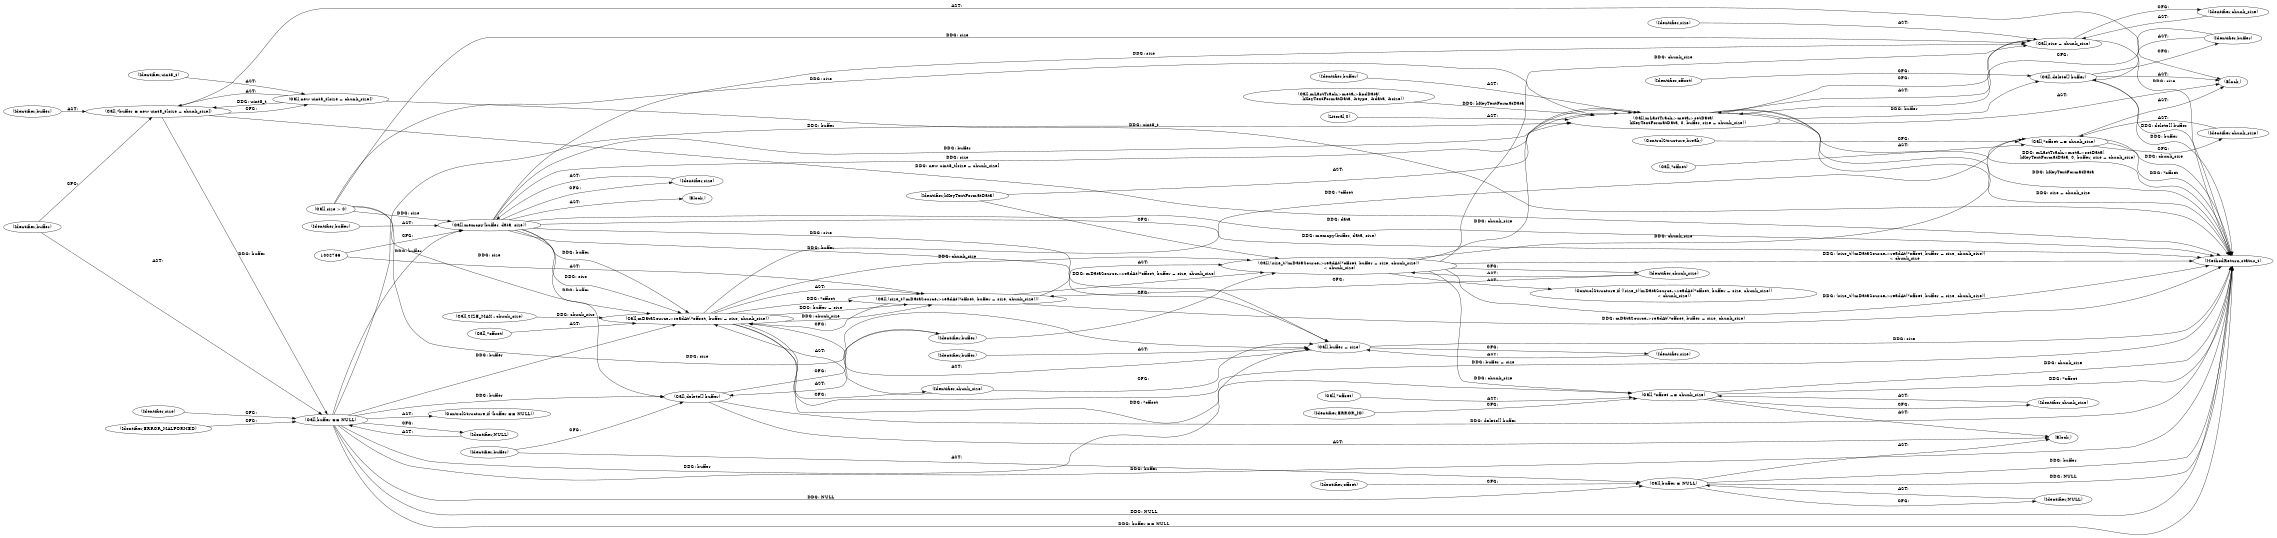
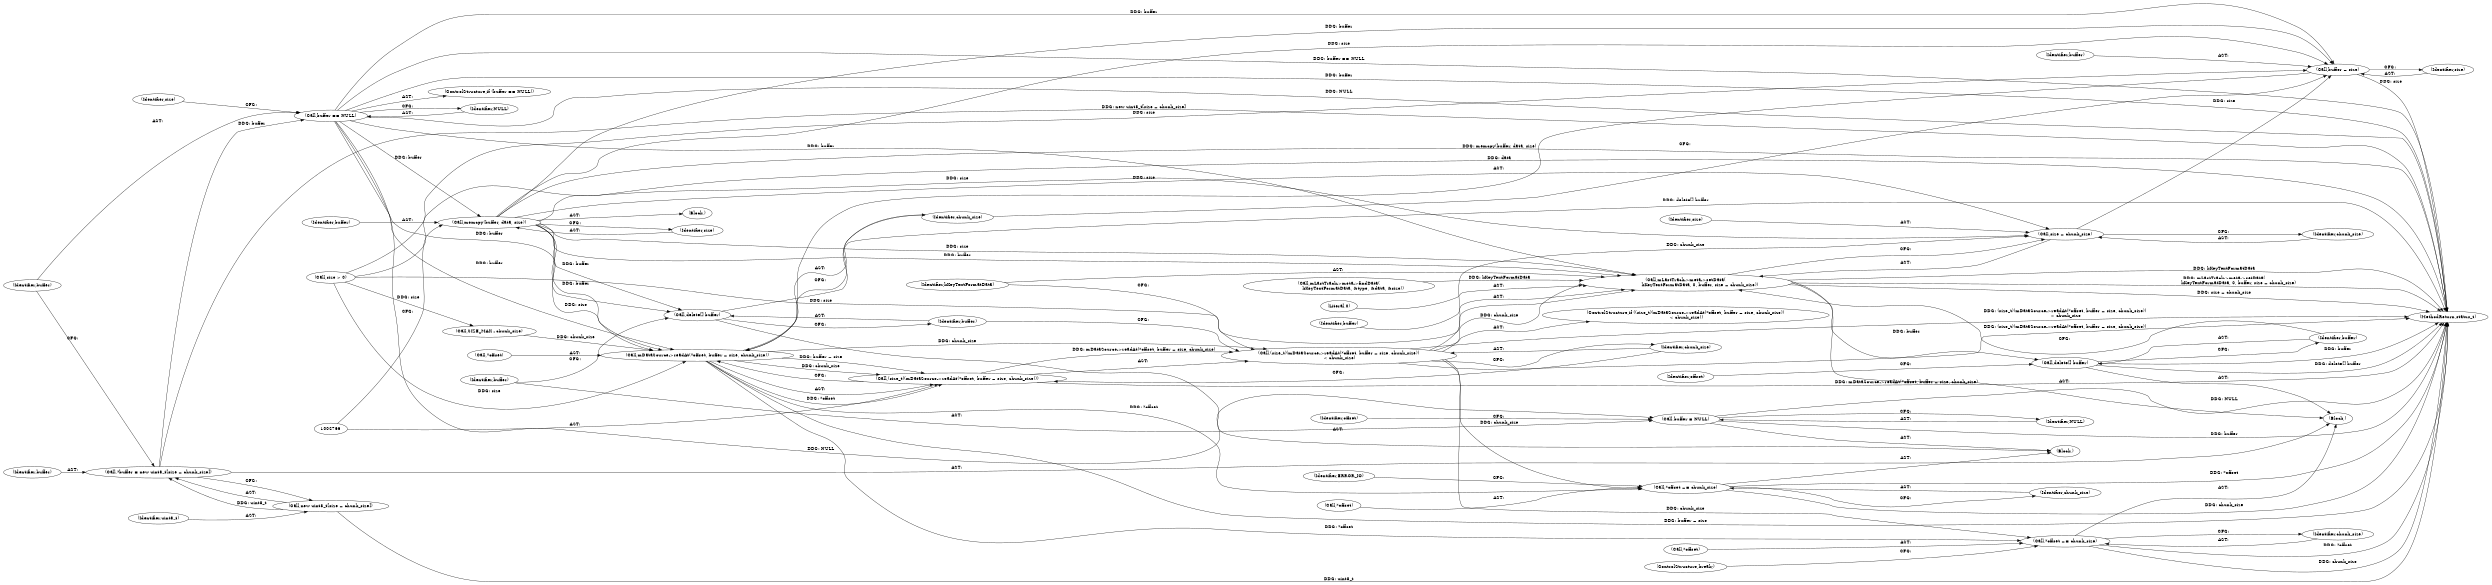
edge "(Call,size + chunk_size)" -> "(MethodReturn,status_t)": now "(Call,size + chunk_size)" -> "(Call,buffer + size)"
edge "(Call,size > 0)" -> "(Call,memcpy(buffer, data, size))": now "(Call,size > 0)" -> "(Call,SIZE_MAX - chunk_size)"
node "(Identifier,ERROR_MALFORMED)": removed
